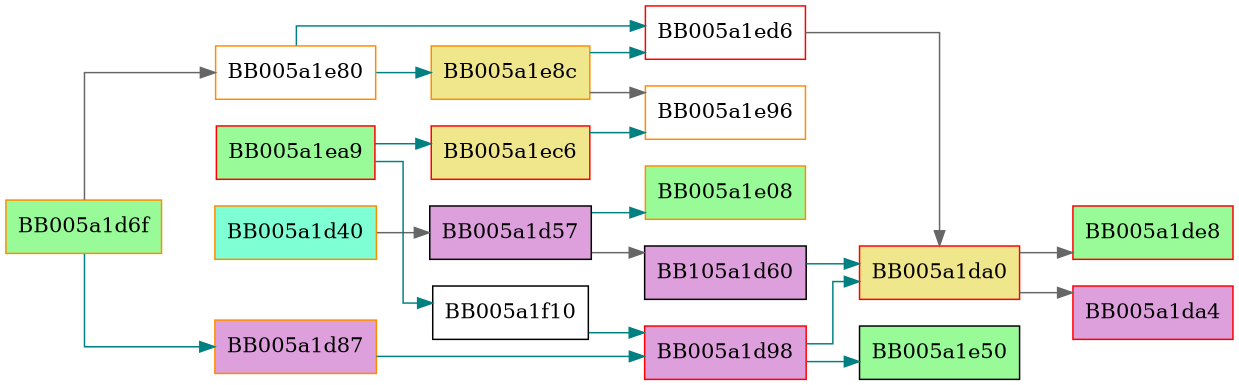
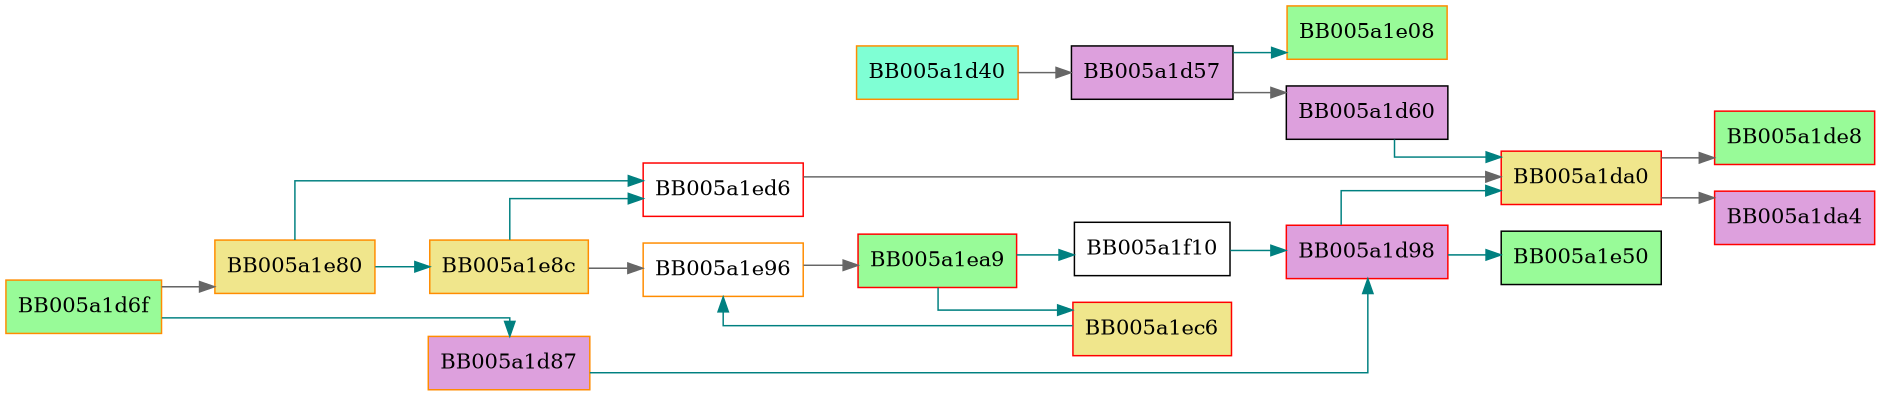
node "BB005a1e80": fillcolor white -> khaki
edge "BB005a1e96" -> "BB005a1ea9": added
node "BB105a1d60": label "BB105a1d60" -> "BB005a1d60"
